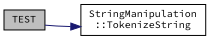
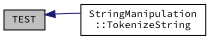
edge "TEST" -> "StringManipulation ::TokenizeString": reversed
